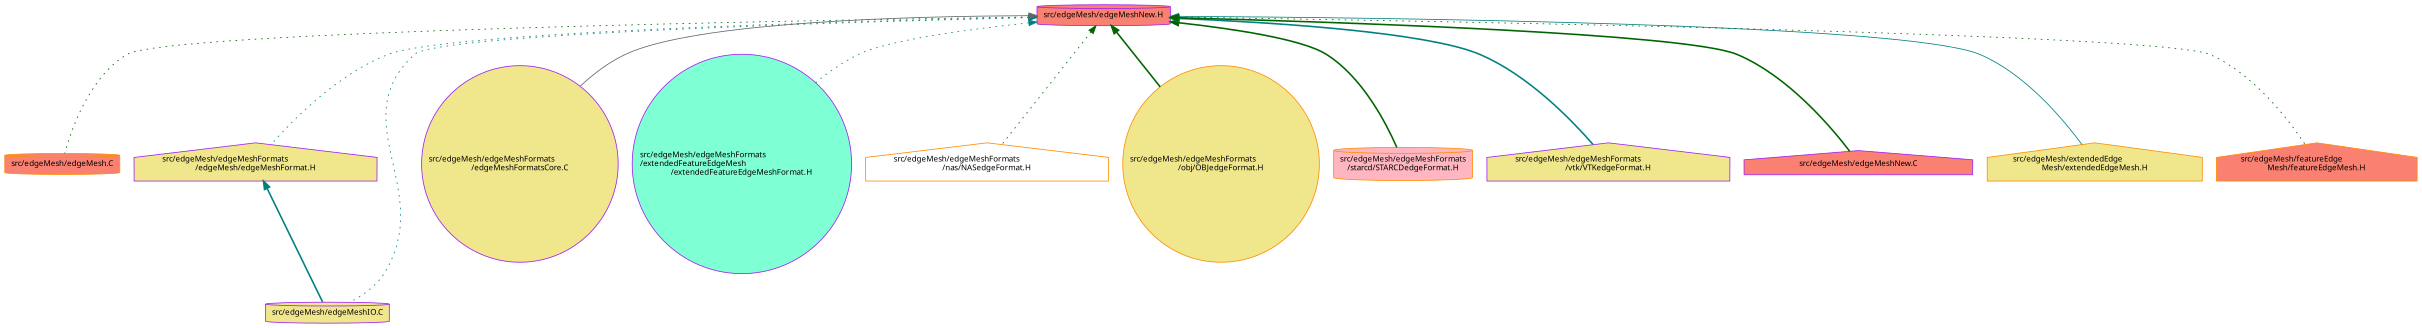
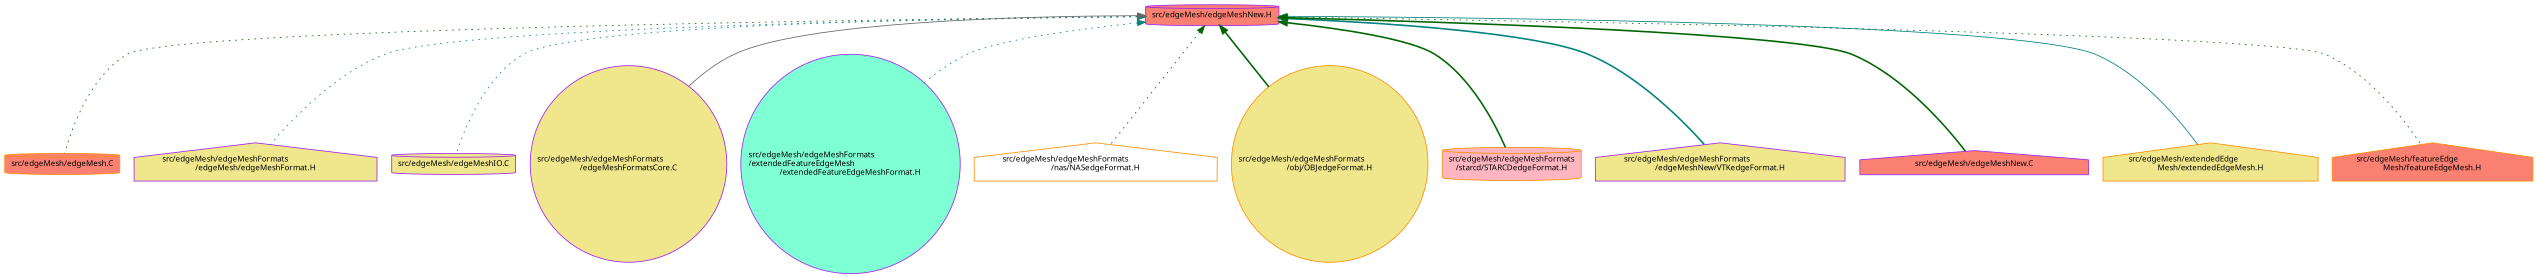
node "src/edgeMesh/edgeMeshFormats /vtk/VTKedgeFormat.H": label "src/edgeMesh/edgeMeshFormats /vtk/VTKedgeFormat.H" -> "src/edgeMesh/edgeMeshFormats /edgeMeshNew/VTKedgeFormat.H"
edge "src/edgeMesh/edgeMeshIO.C" -> "src/edgeMesh/edgeMeshFormats /edgeMesh/edgeMeshFormat.H": removed
